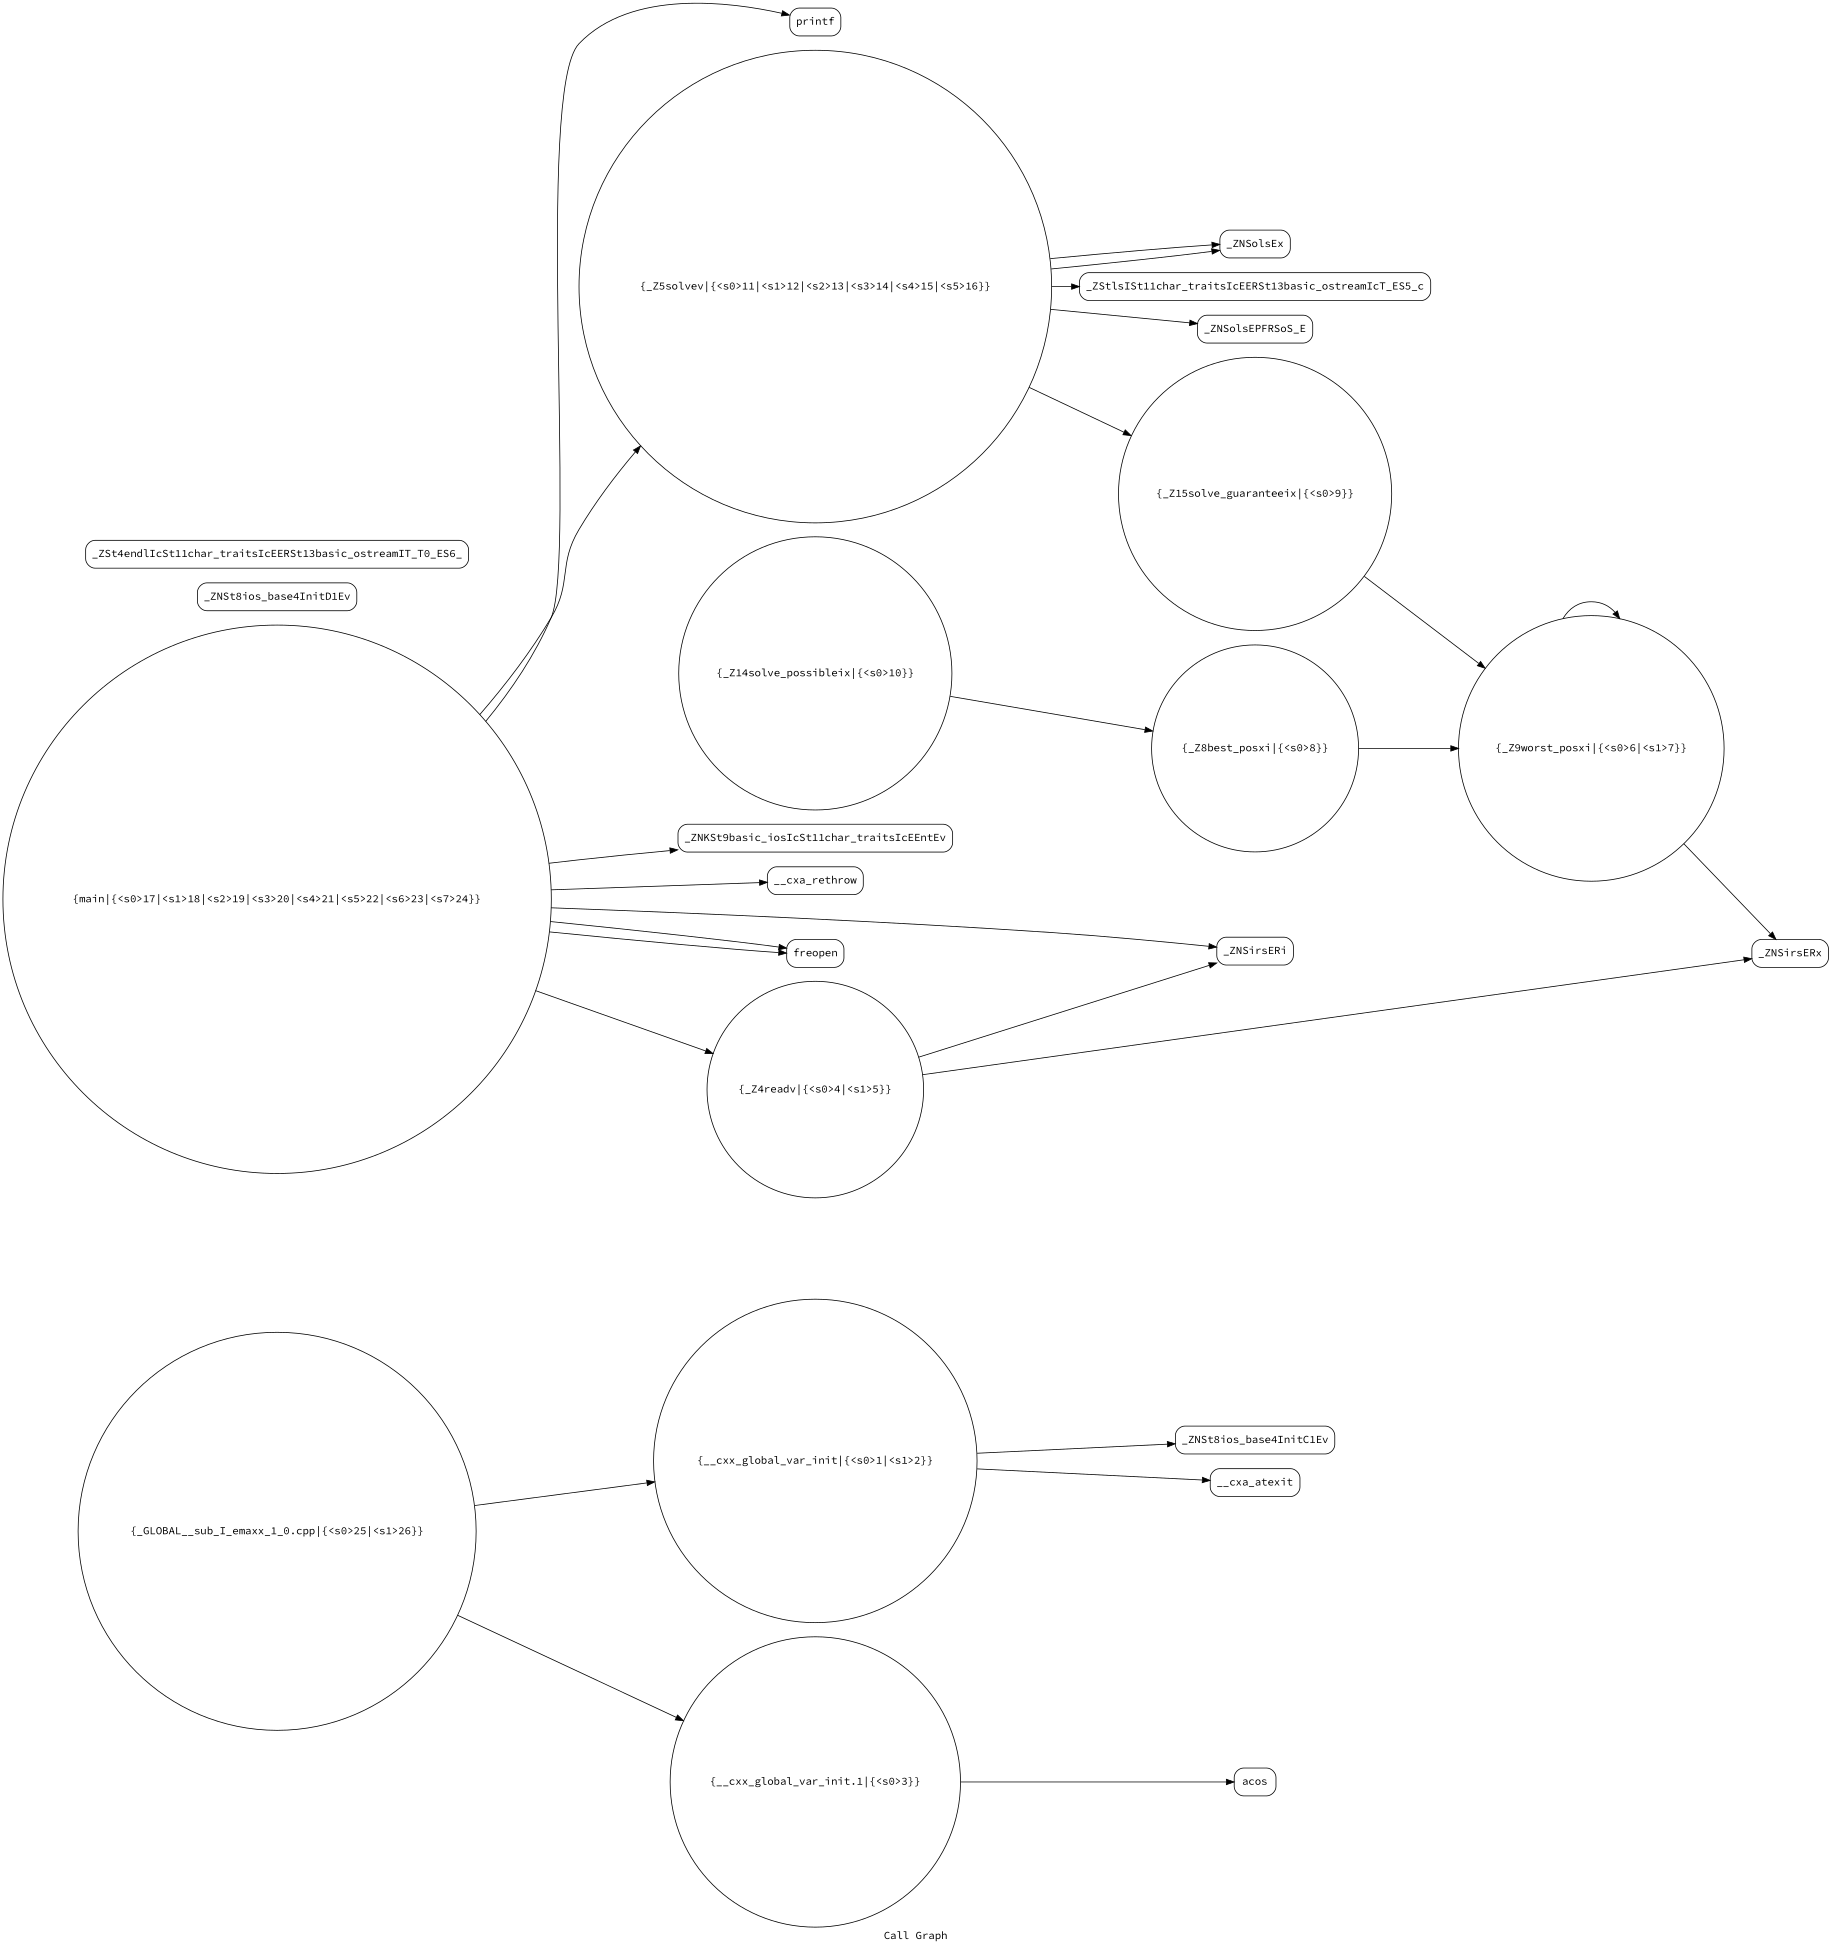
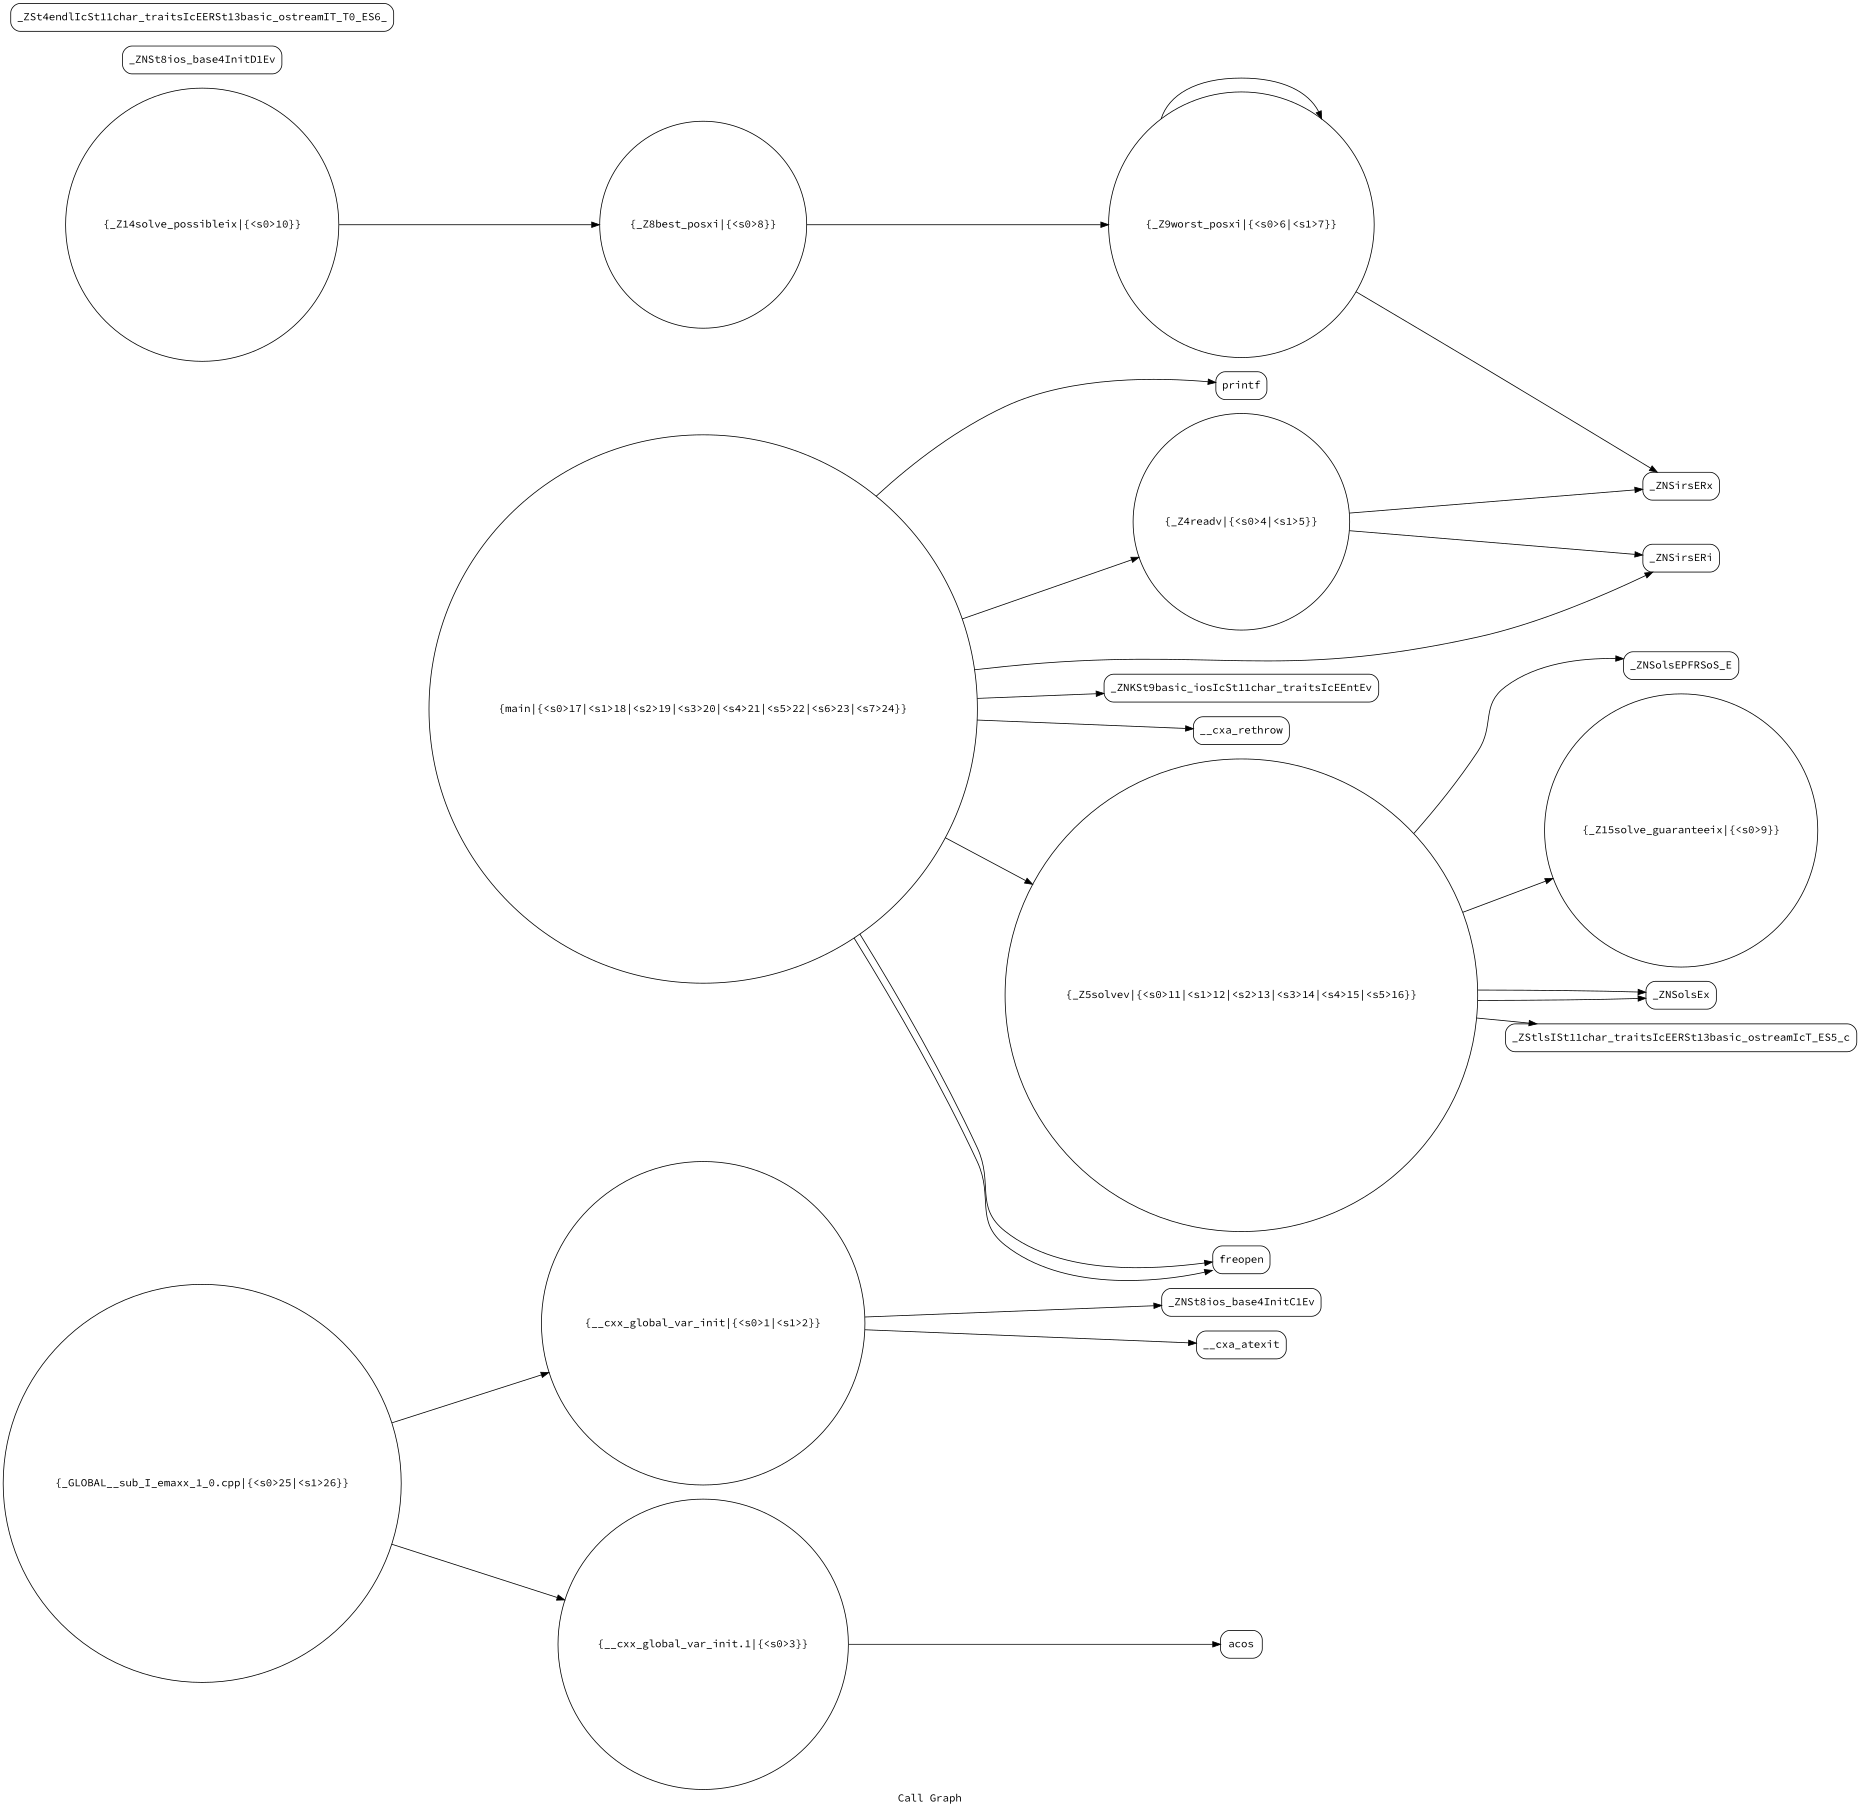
edge "{_Z15solve_guaranteeix|{<s0>9}}" -> "{_Z9worst_posxi|{<s0>6|<s1>7}}": removed
